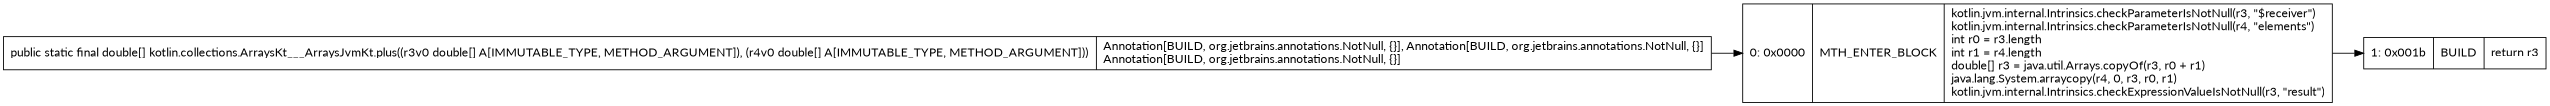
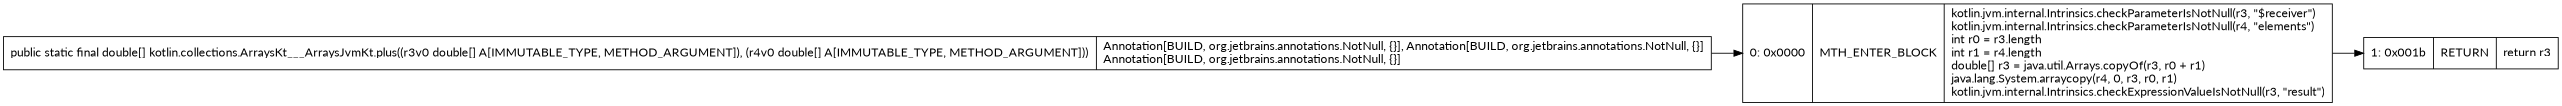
node "1: 0x001b": text "BUILD" -> "RETURN"
